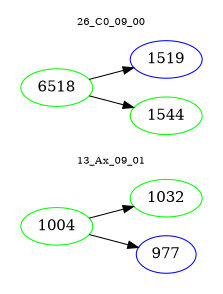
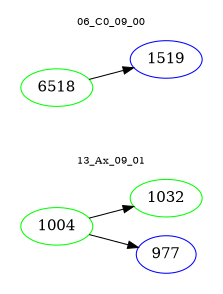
cluster "26_C0_09_00": label "26_C0_09_00" -> "06_C0_09_00"
node "1544": removed
